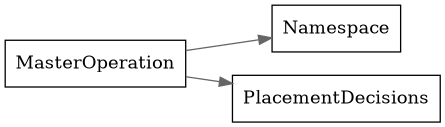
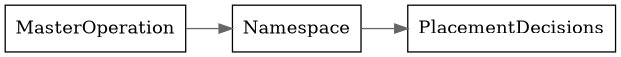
edge "MasterOperation" -> "PlacementDecisions": now "Namespace" -> "PlacementDecisions"
